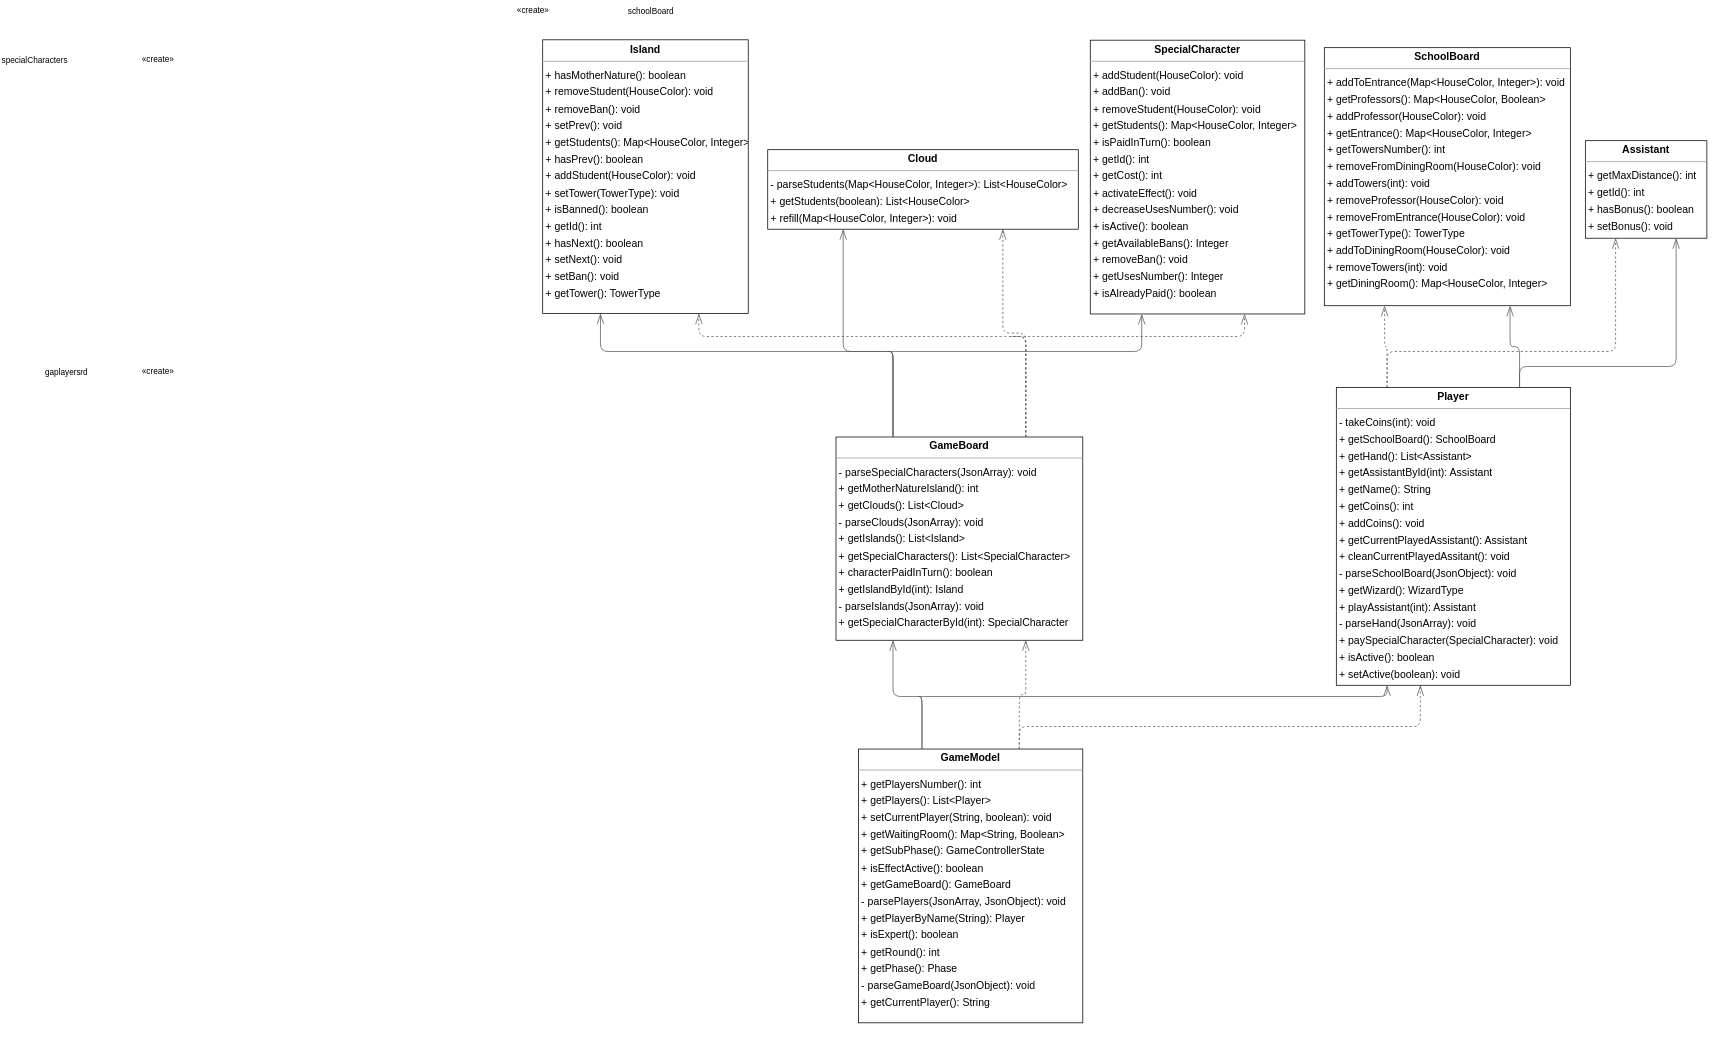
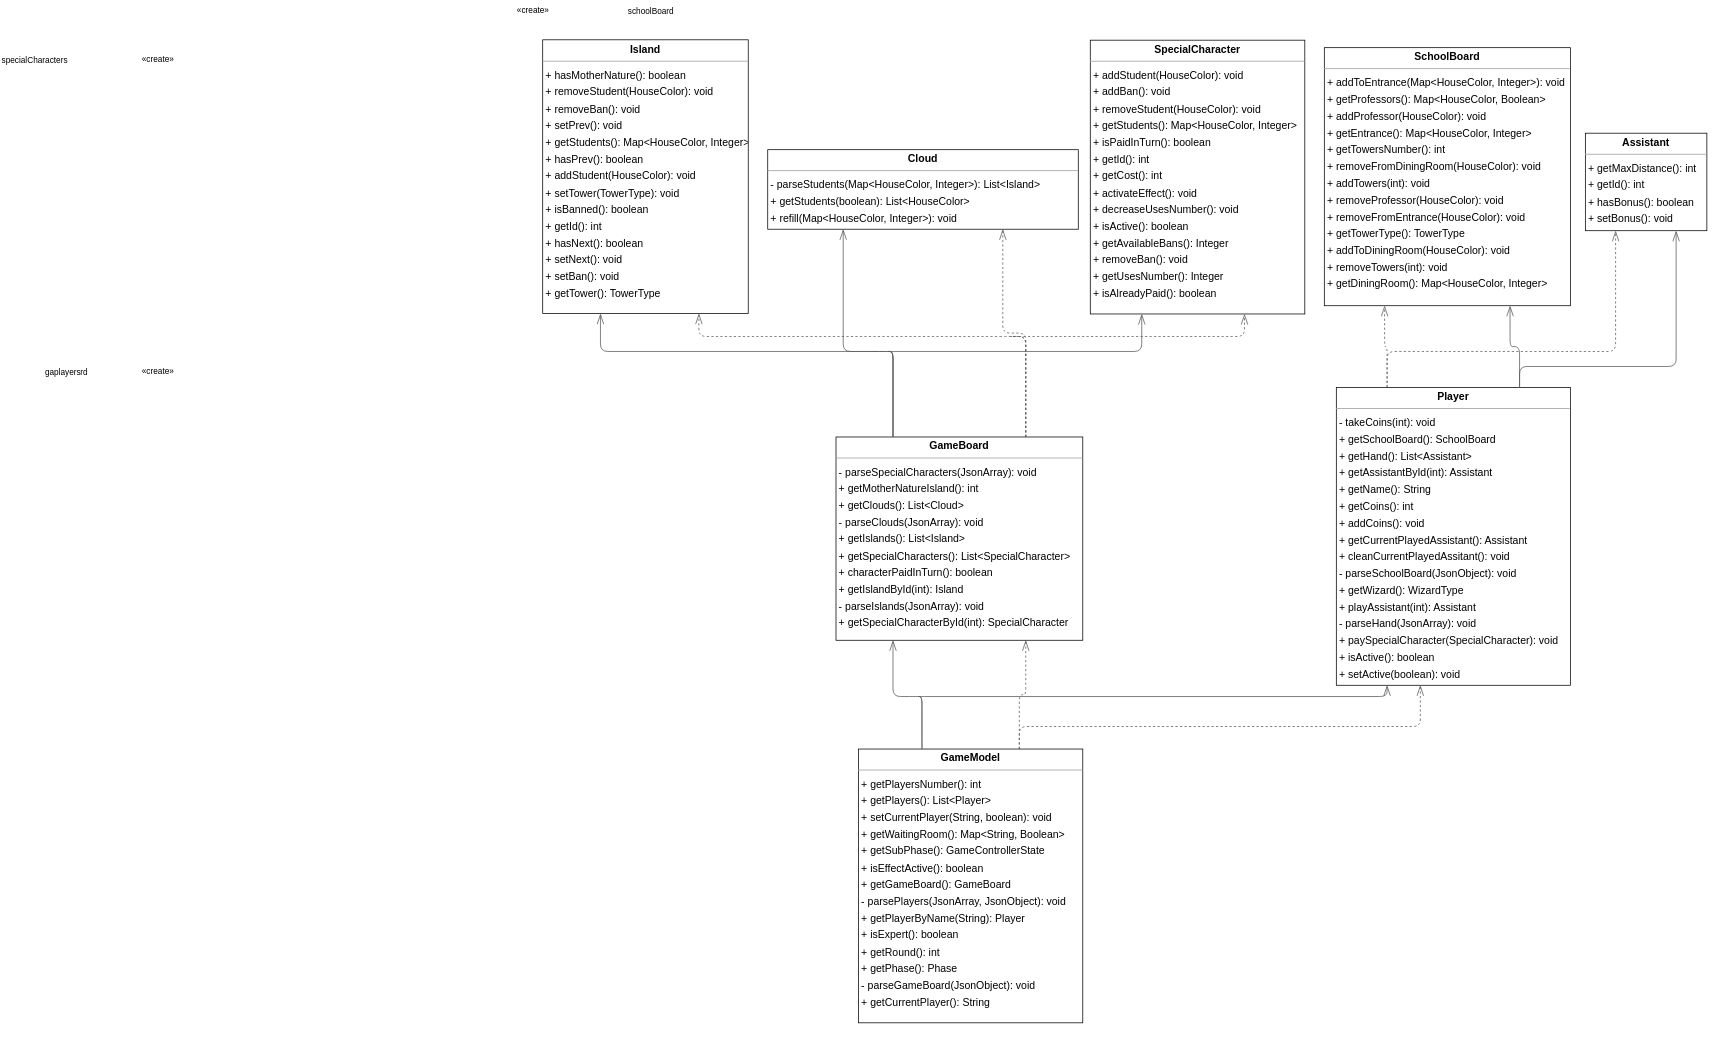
node "Cloud - parseStudents(Map<HouseColor, Integer>): List<HouseColor> + getStudents(boolean): List<HouseColor> + refill(Map<HouseColor, Integer>): void": label "Cloud - parseStudents(Map<HouseColor, Integer>): List<HouseColor> + getStudents(boolean): List<HouseColor> + refill(Map<HouseColor, Integer>): void" -> "Cloud - parseStudents(Map<HouseColor, Integer>): List<Island> + getStudents(boolean): List<HouseColor> + refill(Map<HouseColor, Integer>): void"
node "Assistant + getMaxDistance(): int + getId(): int + hasBonus(): boolean + setBonus(): void": moved (1646, 189) -> (1646, 182)
